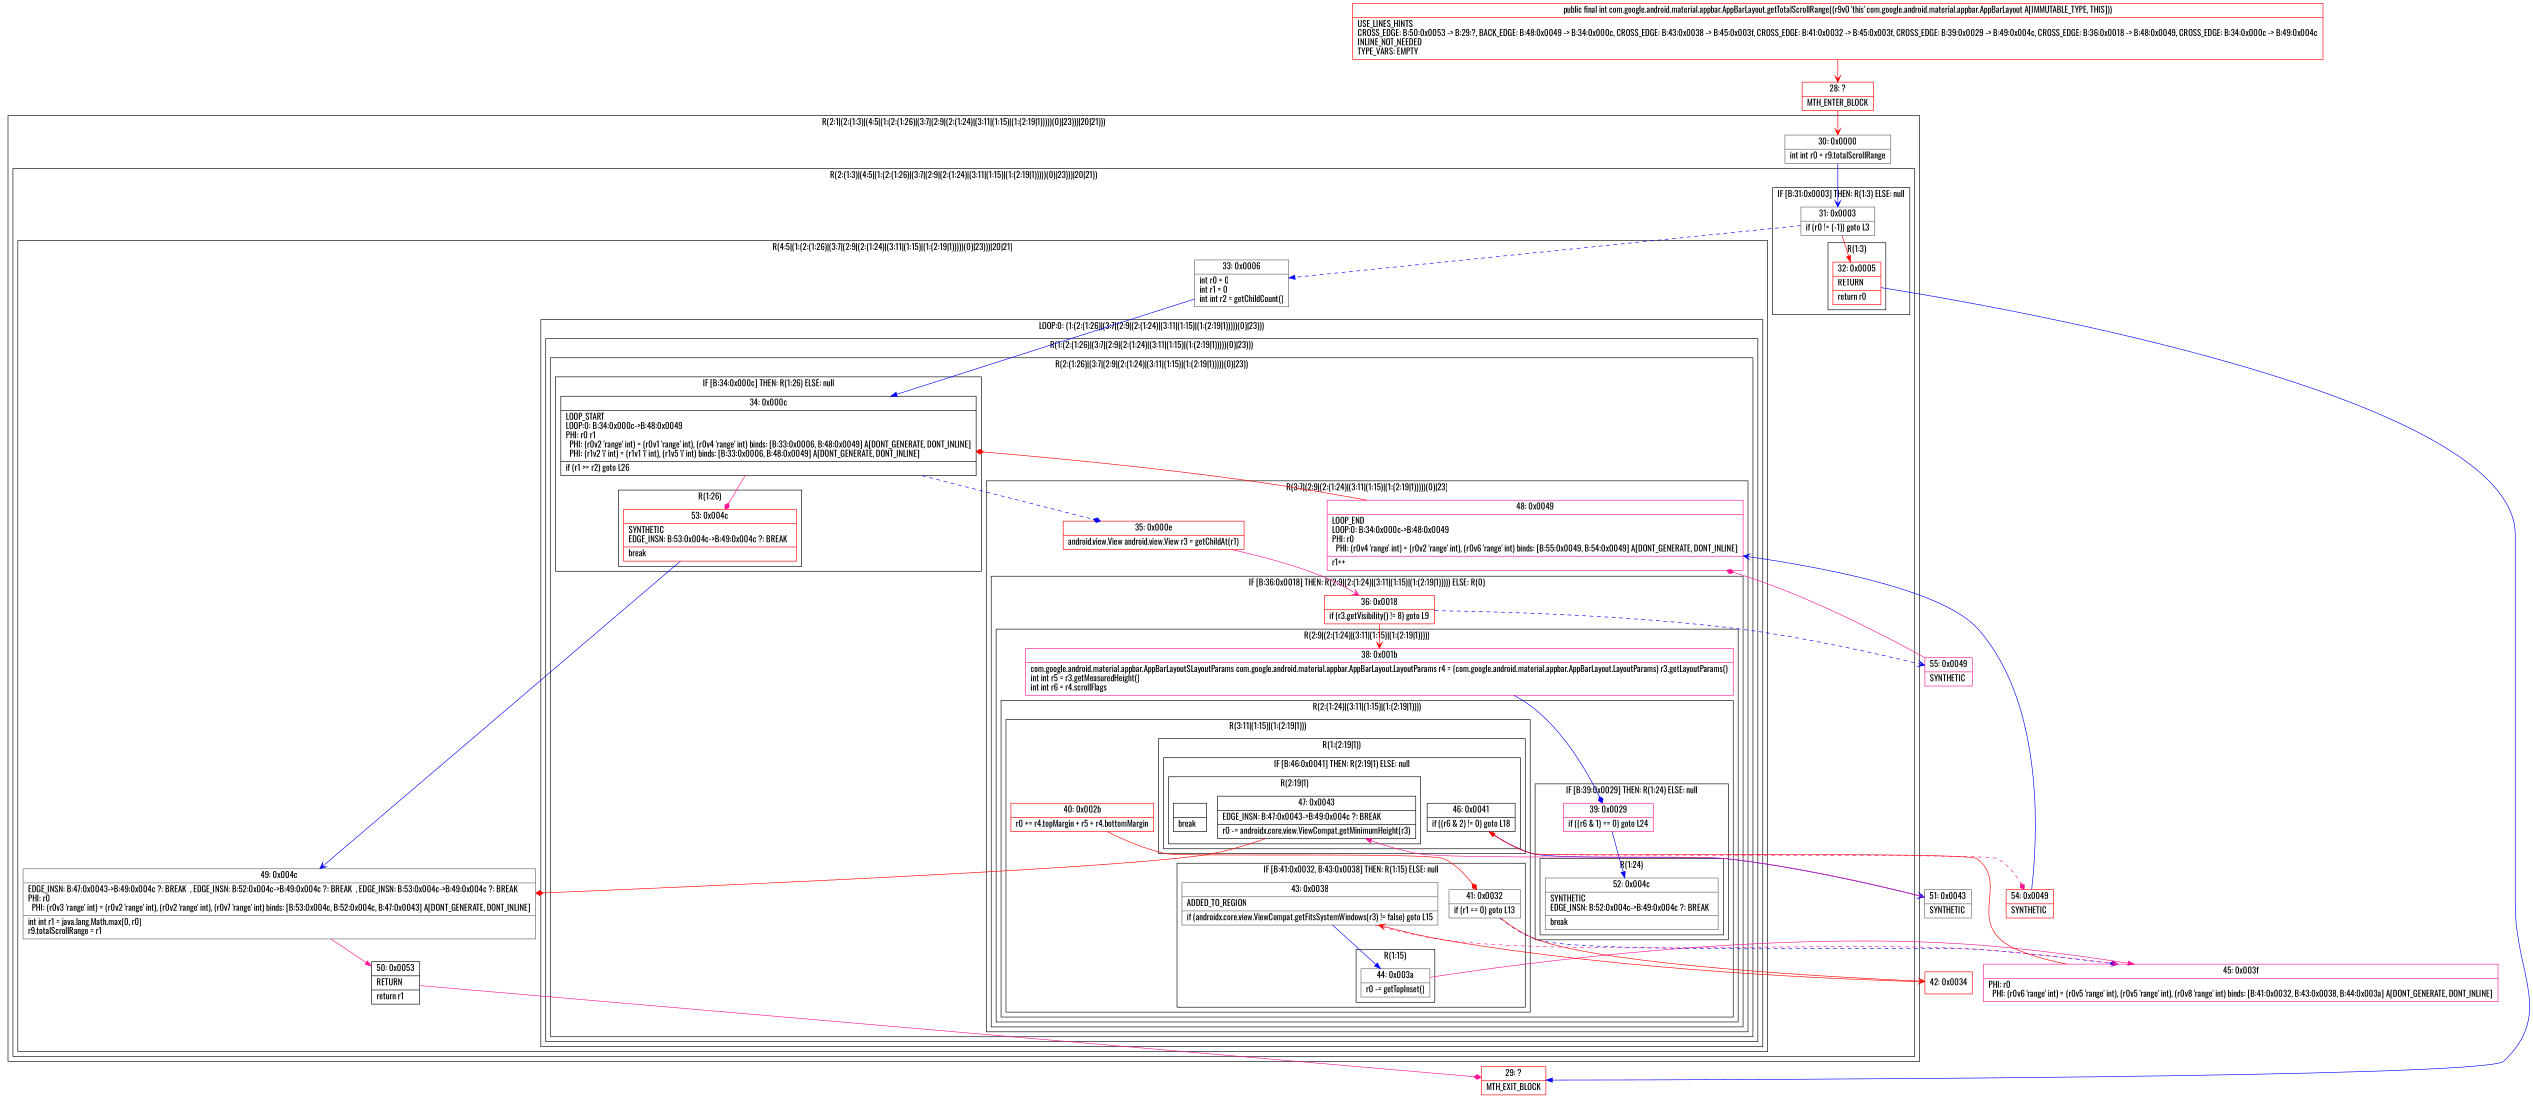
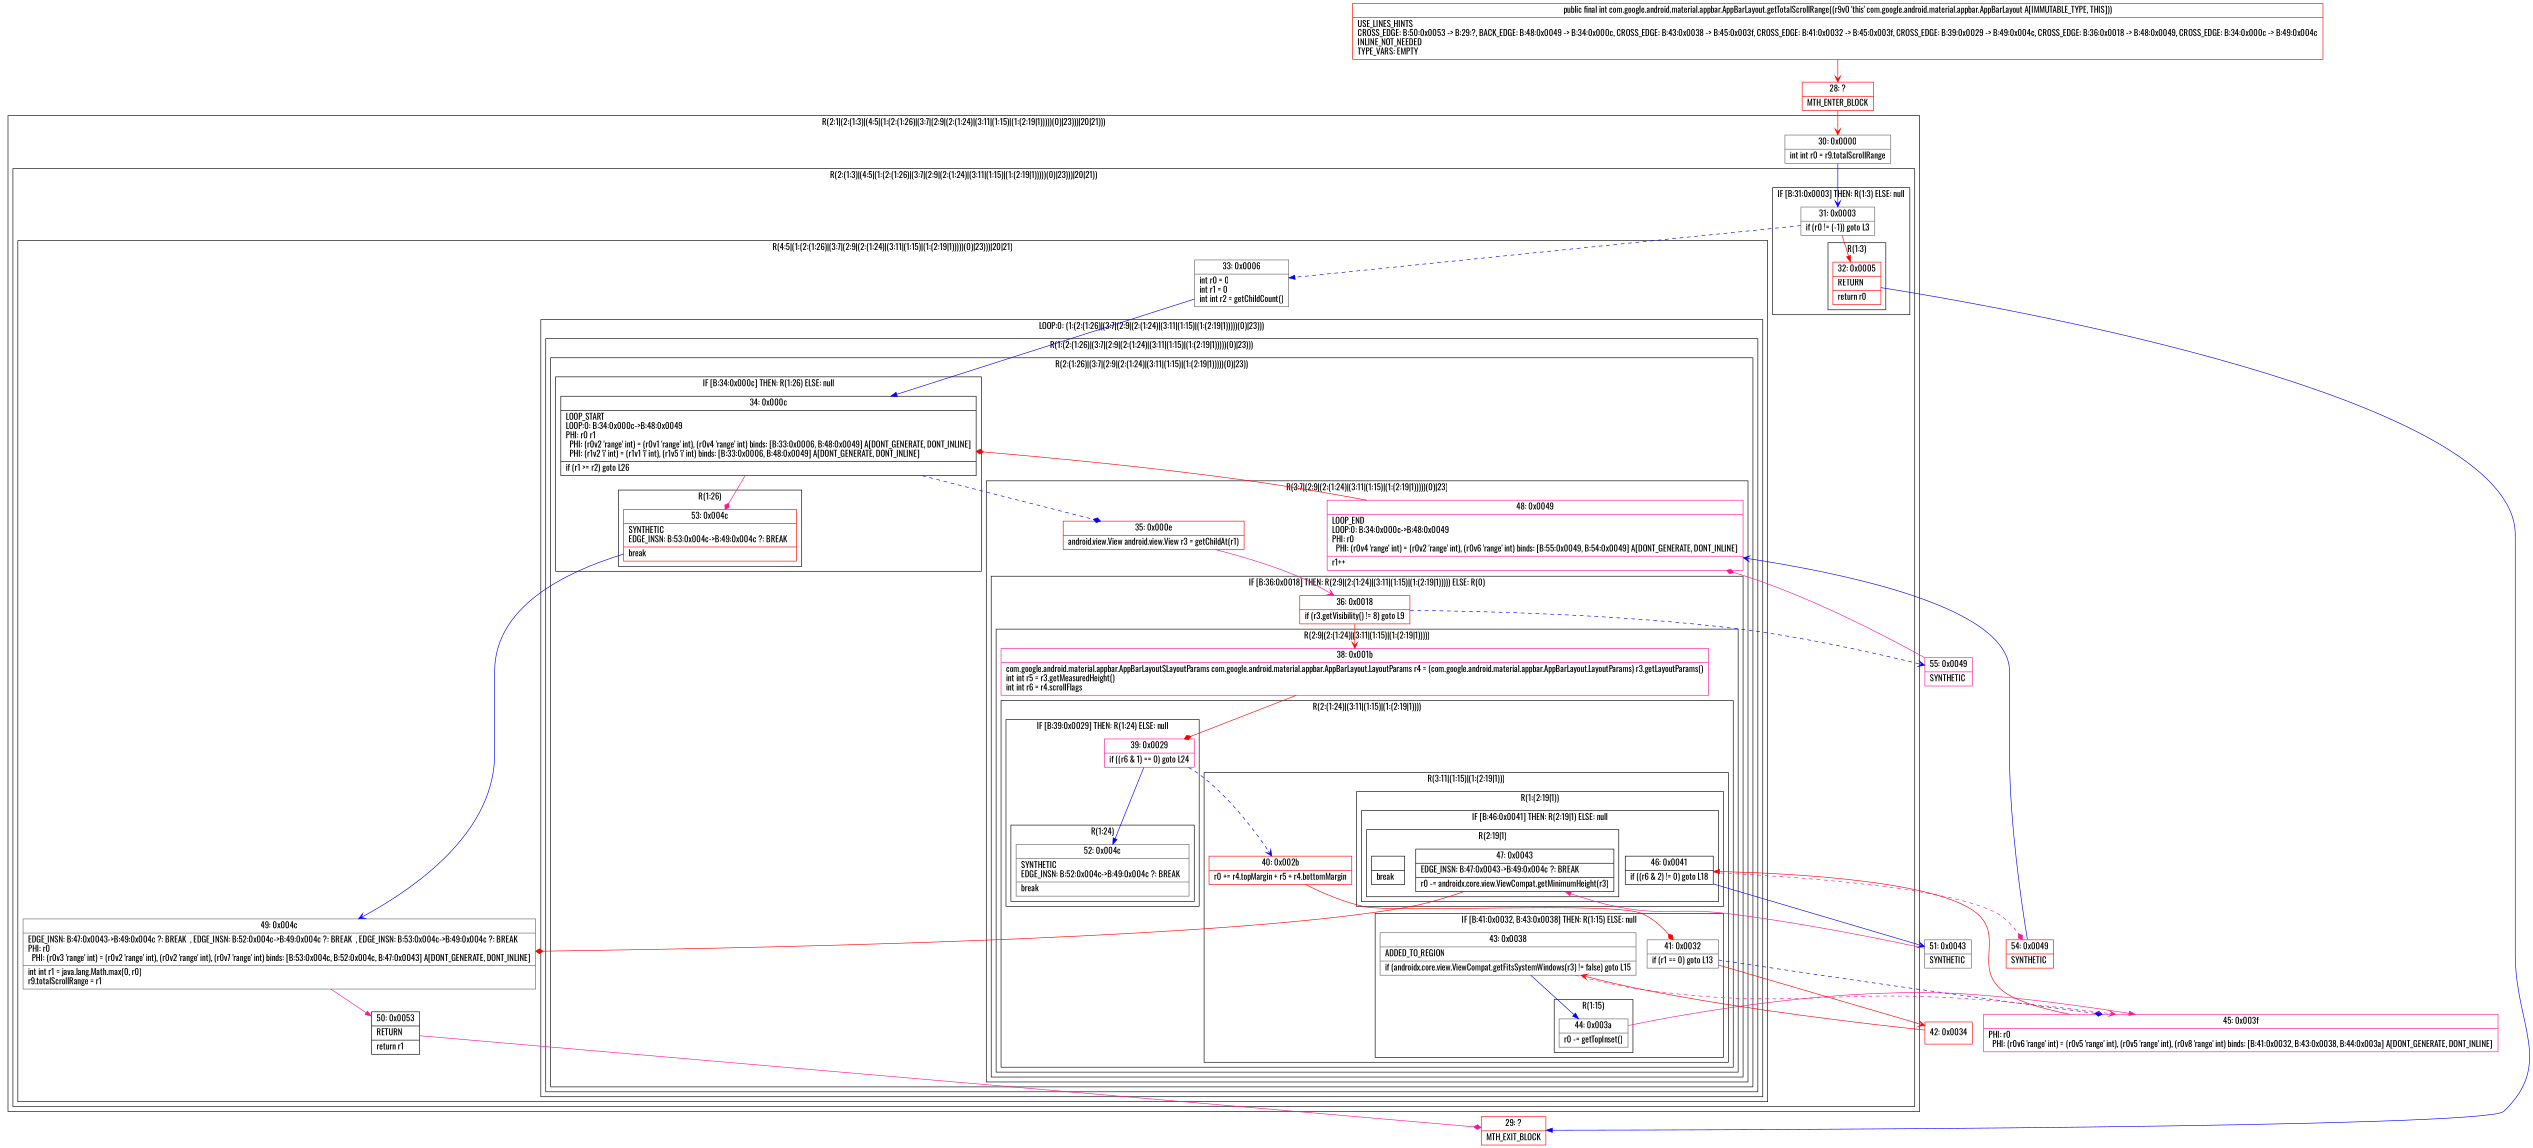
edge "38: 0x001b" -> "39: 0x0029": color blue -> red
edge "39: 0x0029" -> "40: 0x002b": added
